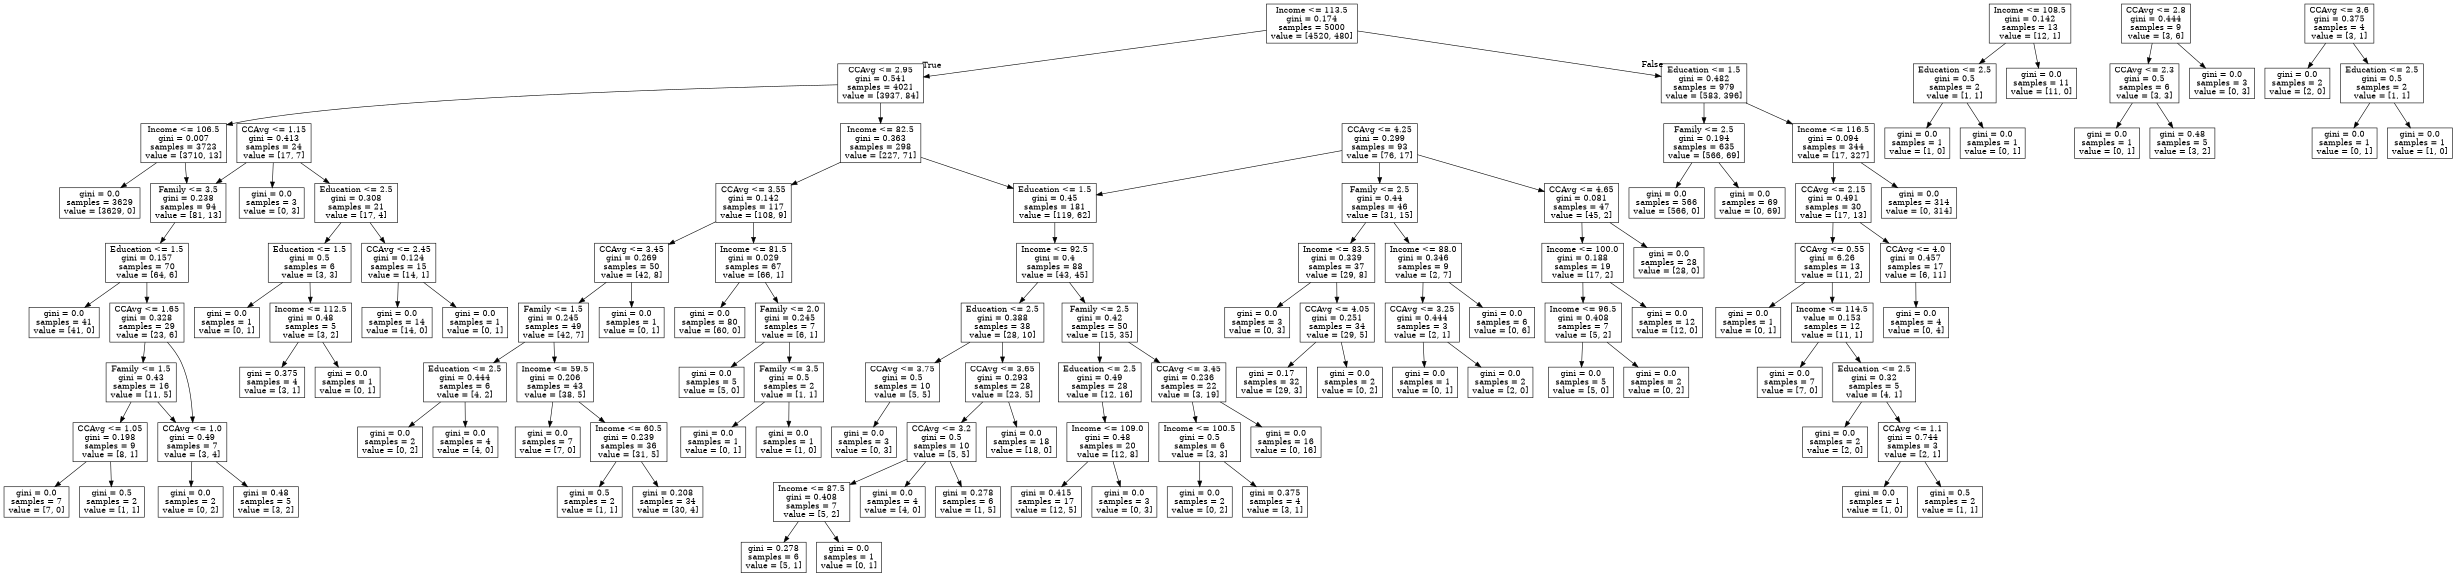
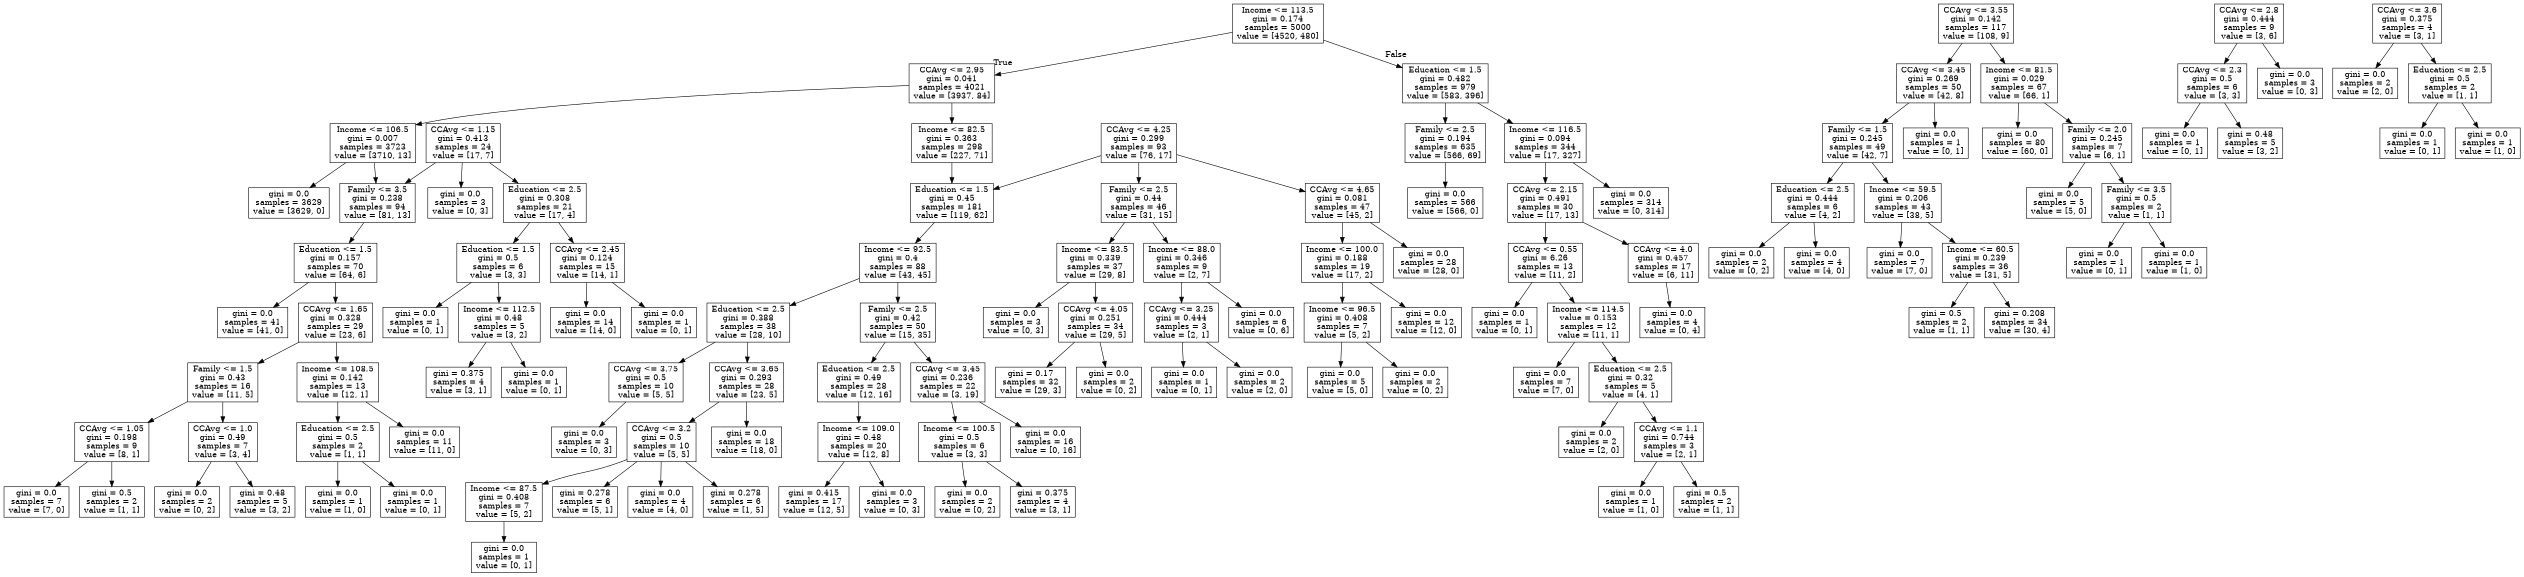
node "CCAvg <= 2.95 gini = 0.541 samples = 4021 value = [3937, 84]": label "CCAvg <= 2.95 gini = 0.541 samples = 4021 value = [3937, 84]" -> "CCAvg <= 2.95 gini = 0.041 samples = 4021 value = [3937, 84]"
edge "Income <= 82.5 gini = 0.363 samples = 298 value = [227, 71]" -> "CCAvg <= 3.55 gini = 0.142 samples = 117 value = [108, 9]": removed
node "gini = 0.0 samples = 69 value = [0, 69]": removed
edge "CCAvg <= 1.65 gini = 0.328 samples = 29 value = [23, 6]" -> "CCAvg <= 1.0 gini = 0.49 samples = 7 value = [3, 4]": now "CCAvg <= 1.65 gini = 0.328 samples = 29 value = [23, 6]" -> "Income <= 108.5 gini = 0.142 samples = 13 value = [12, 1]"
edge "Income <= 87.5 gini = 0.408 samples = 7 value = [5, 2]" -> "gini = 0.278 samples = 6 value = [5, 1]": now "CCAvg <= 3.2 gini = 0.5 samples = 10 value = [5, 5]" -> "gini = 0.278 samples = 6 value = [5, 1]"
